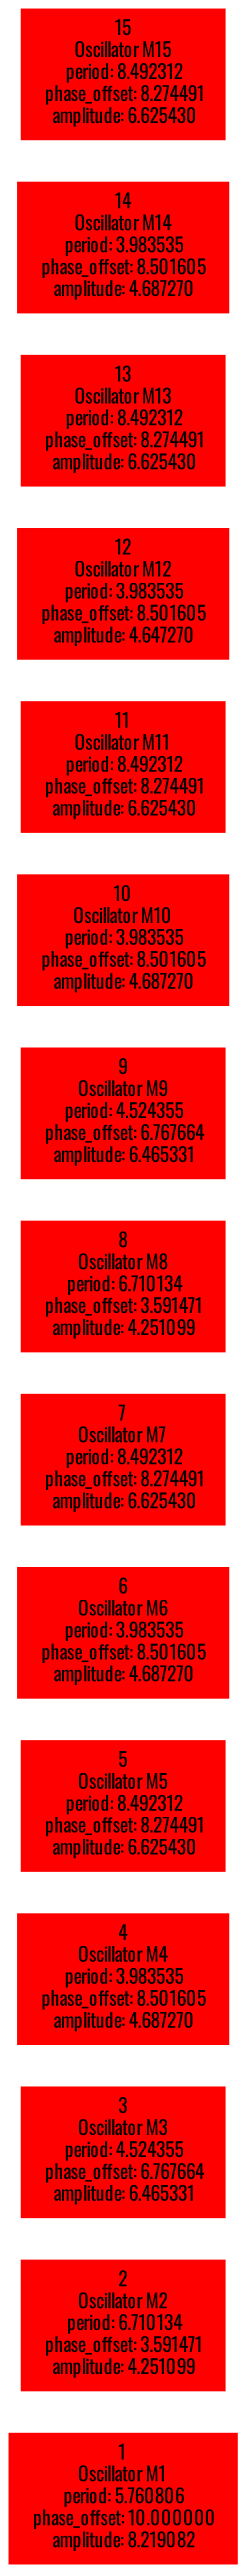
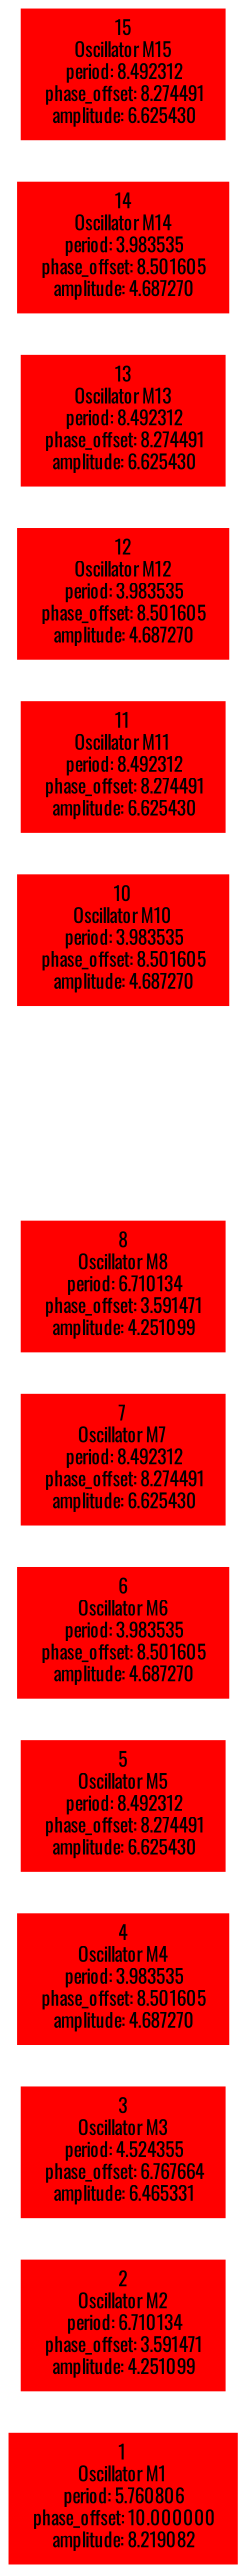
node "12": text "amplitude: 4.647270" -> "amplitude: 4.687270"
node "9": removed
